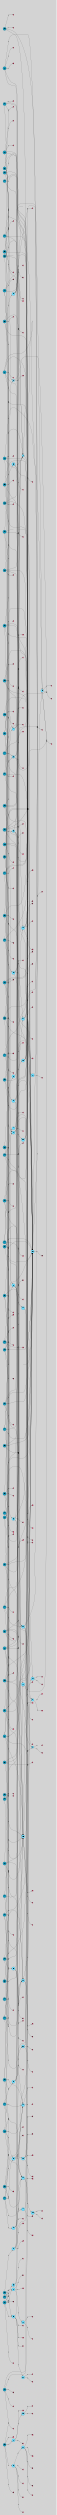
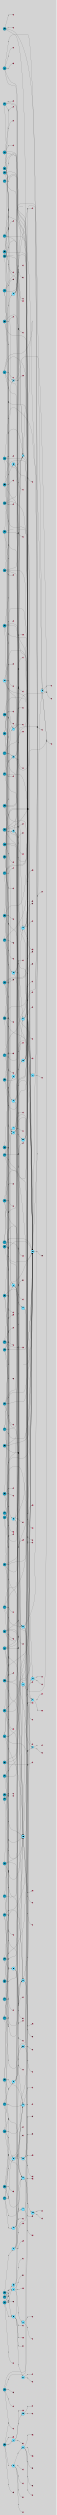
node "T833": fillcolor #1199bb -> #66ddff
node "T801": added
